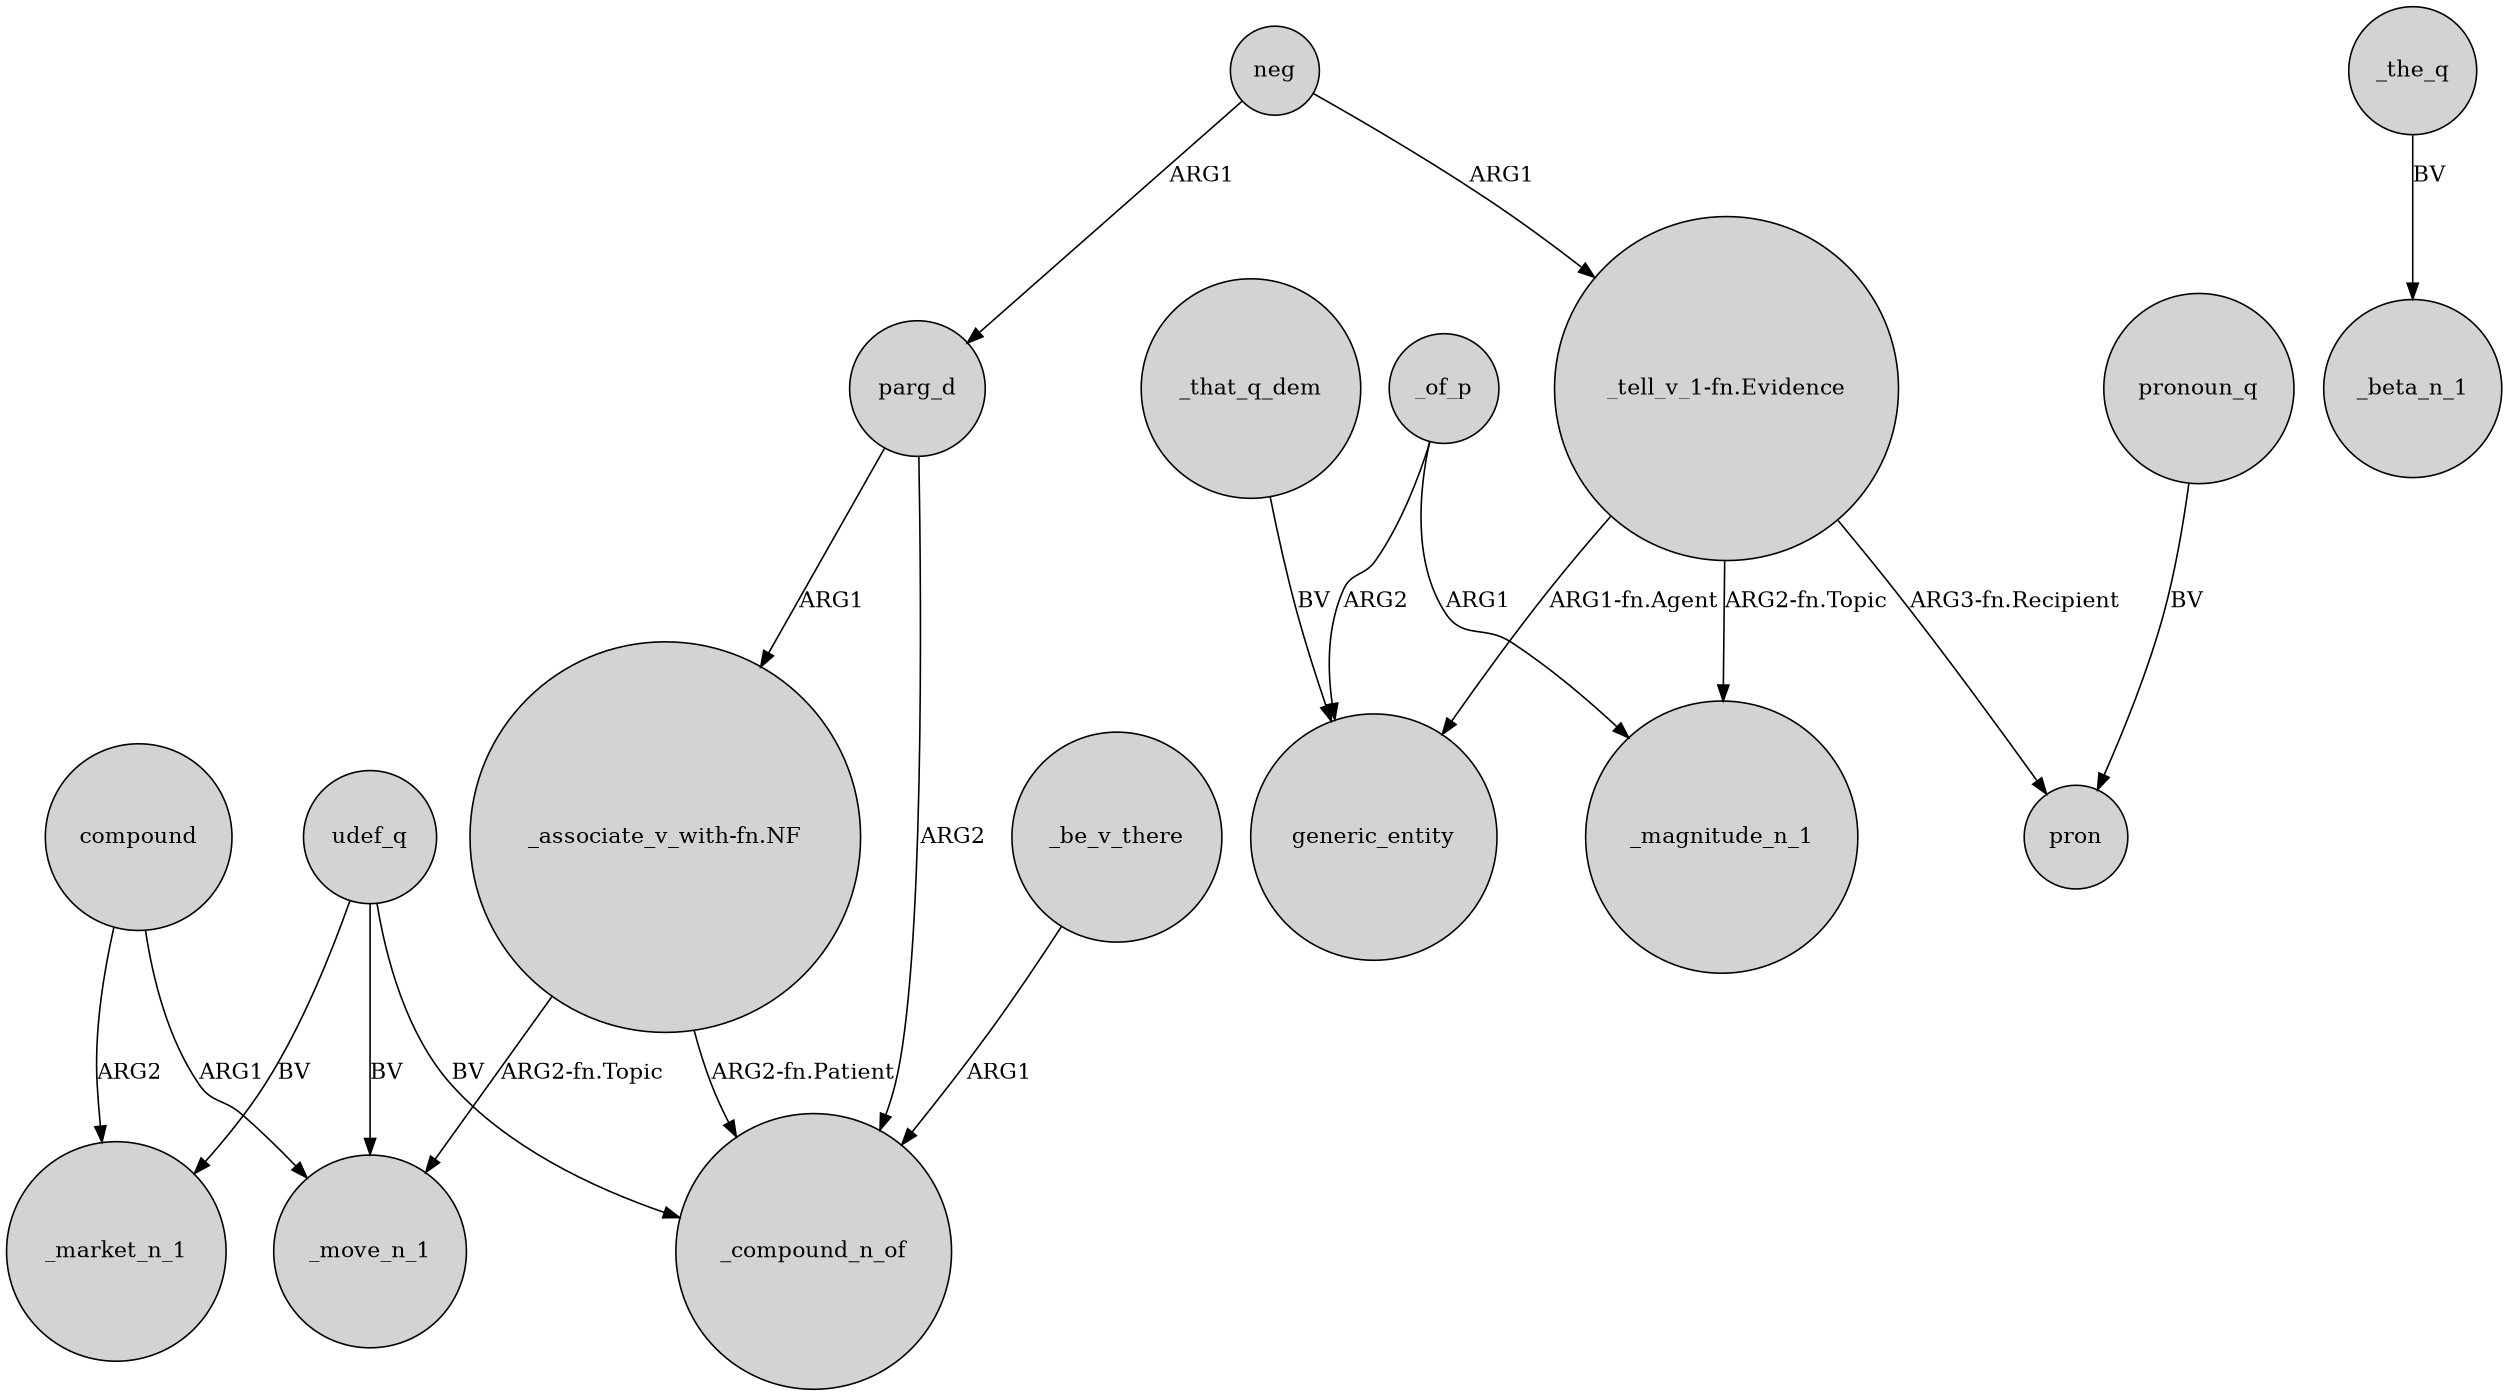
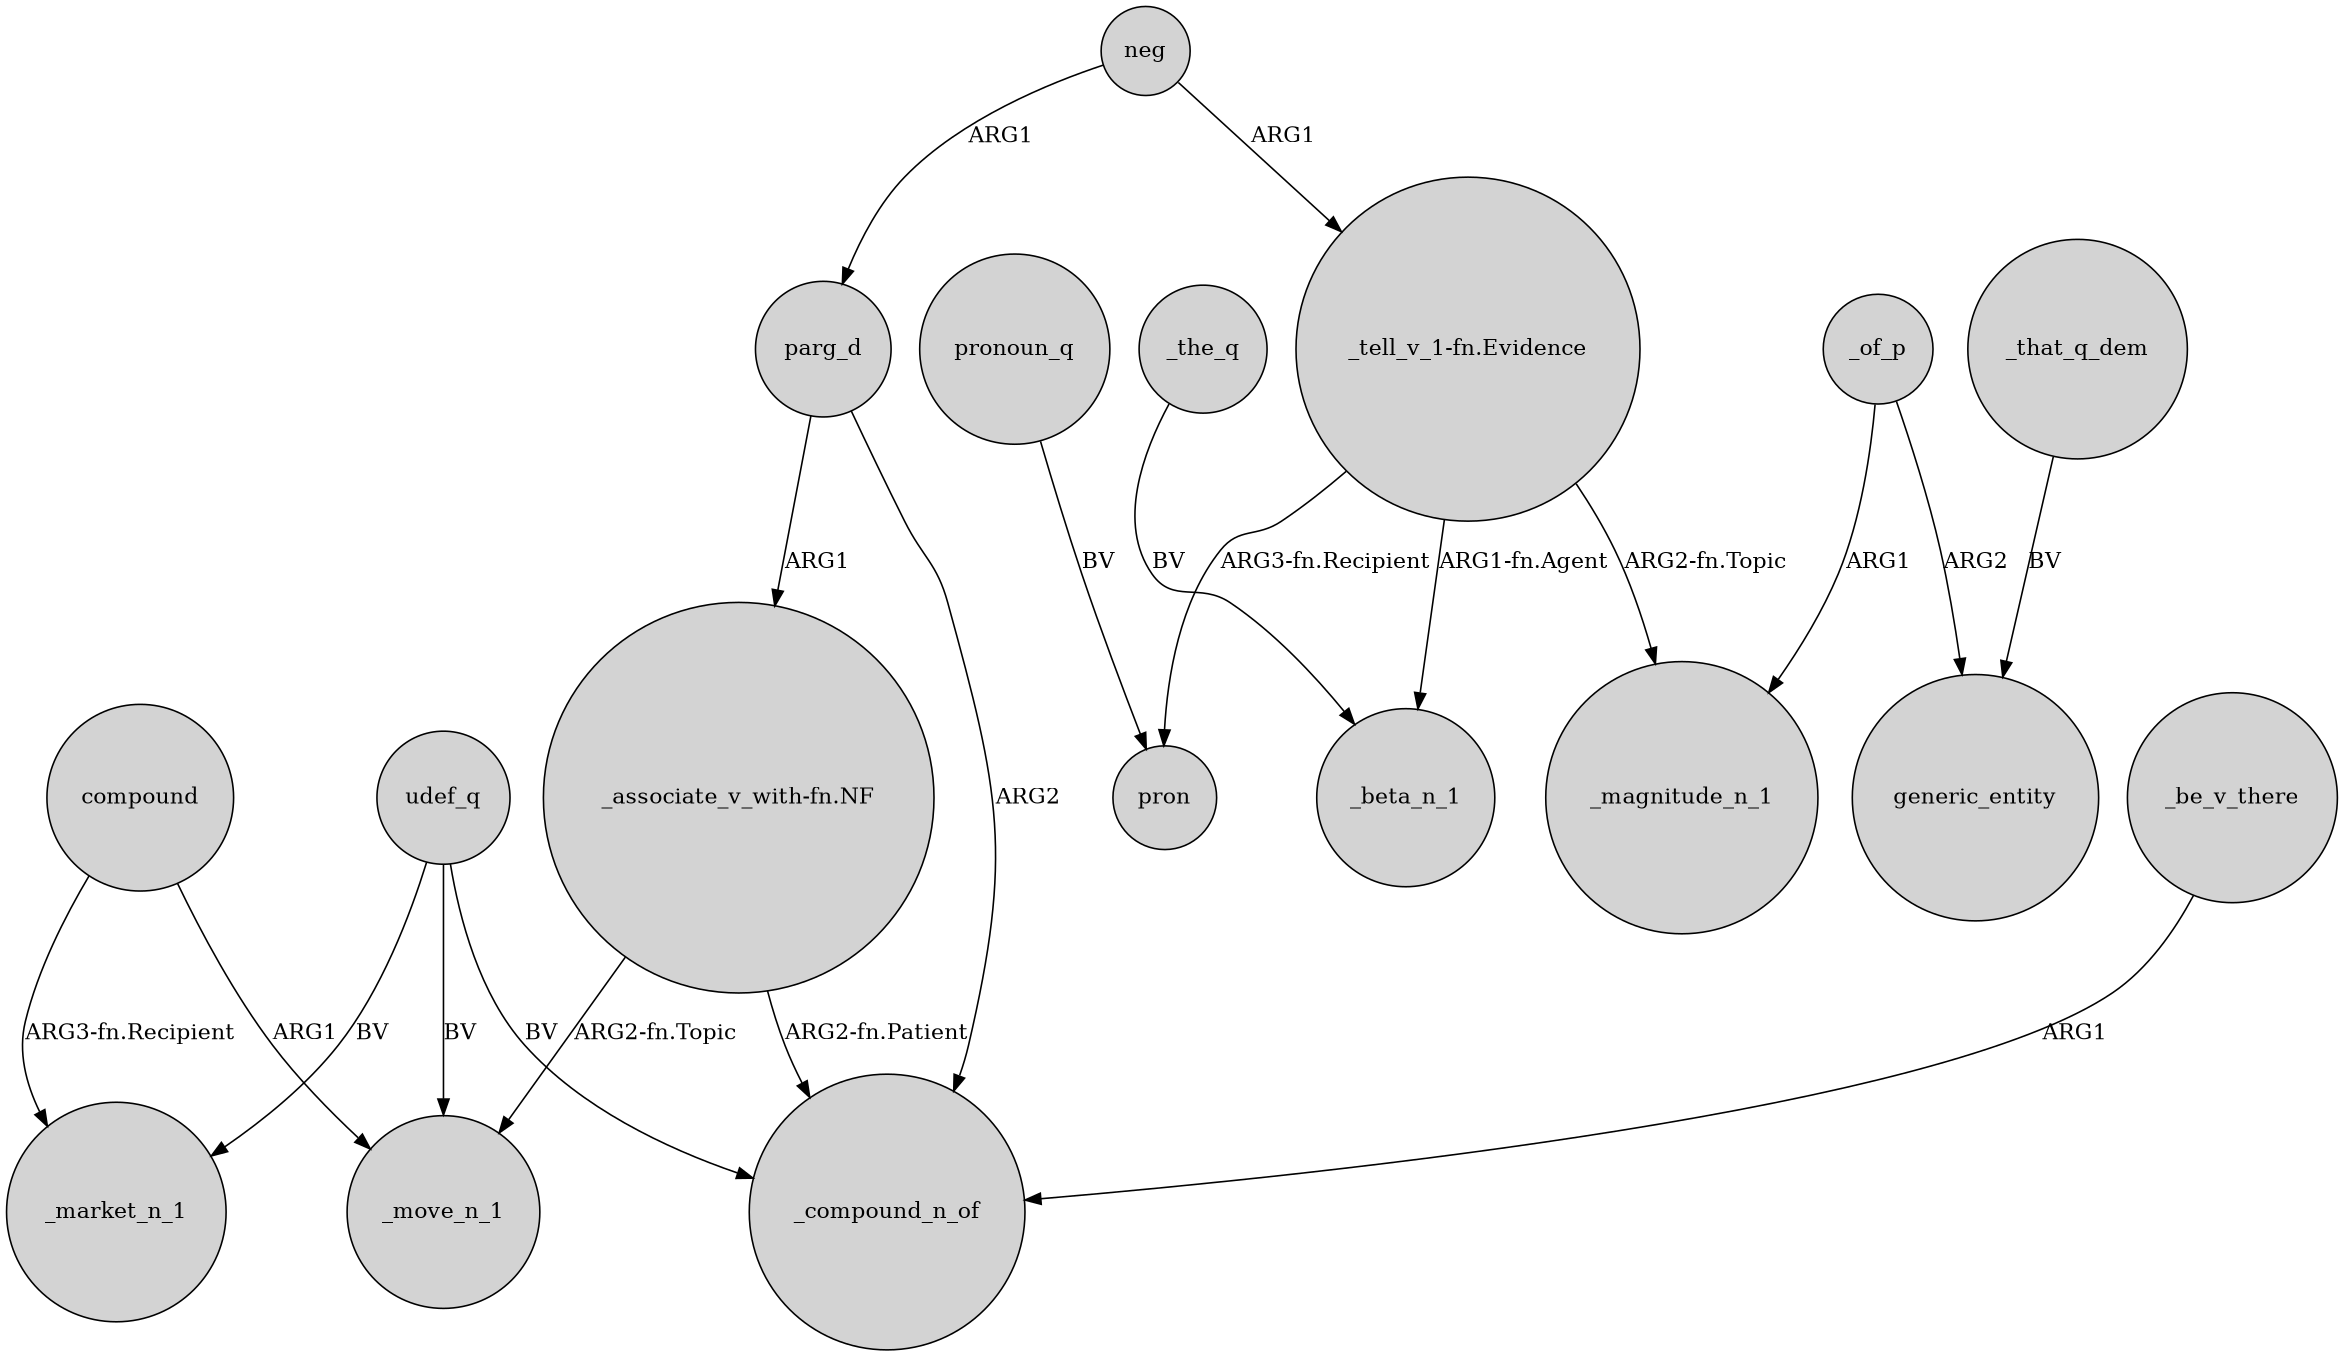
edge "_tell_v_1-fn.Evidence" -> "generic_entity": now "_tell_v_1-fn.Evidence" -> "_beta_n_1"
edge "compound" -> "_market_n_1": label "ARG2" -> "ARG3-fn.Recipient"
